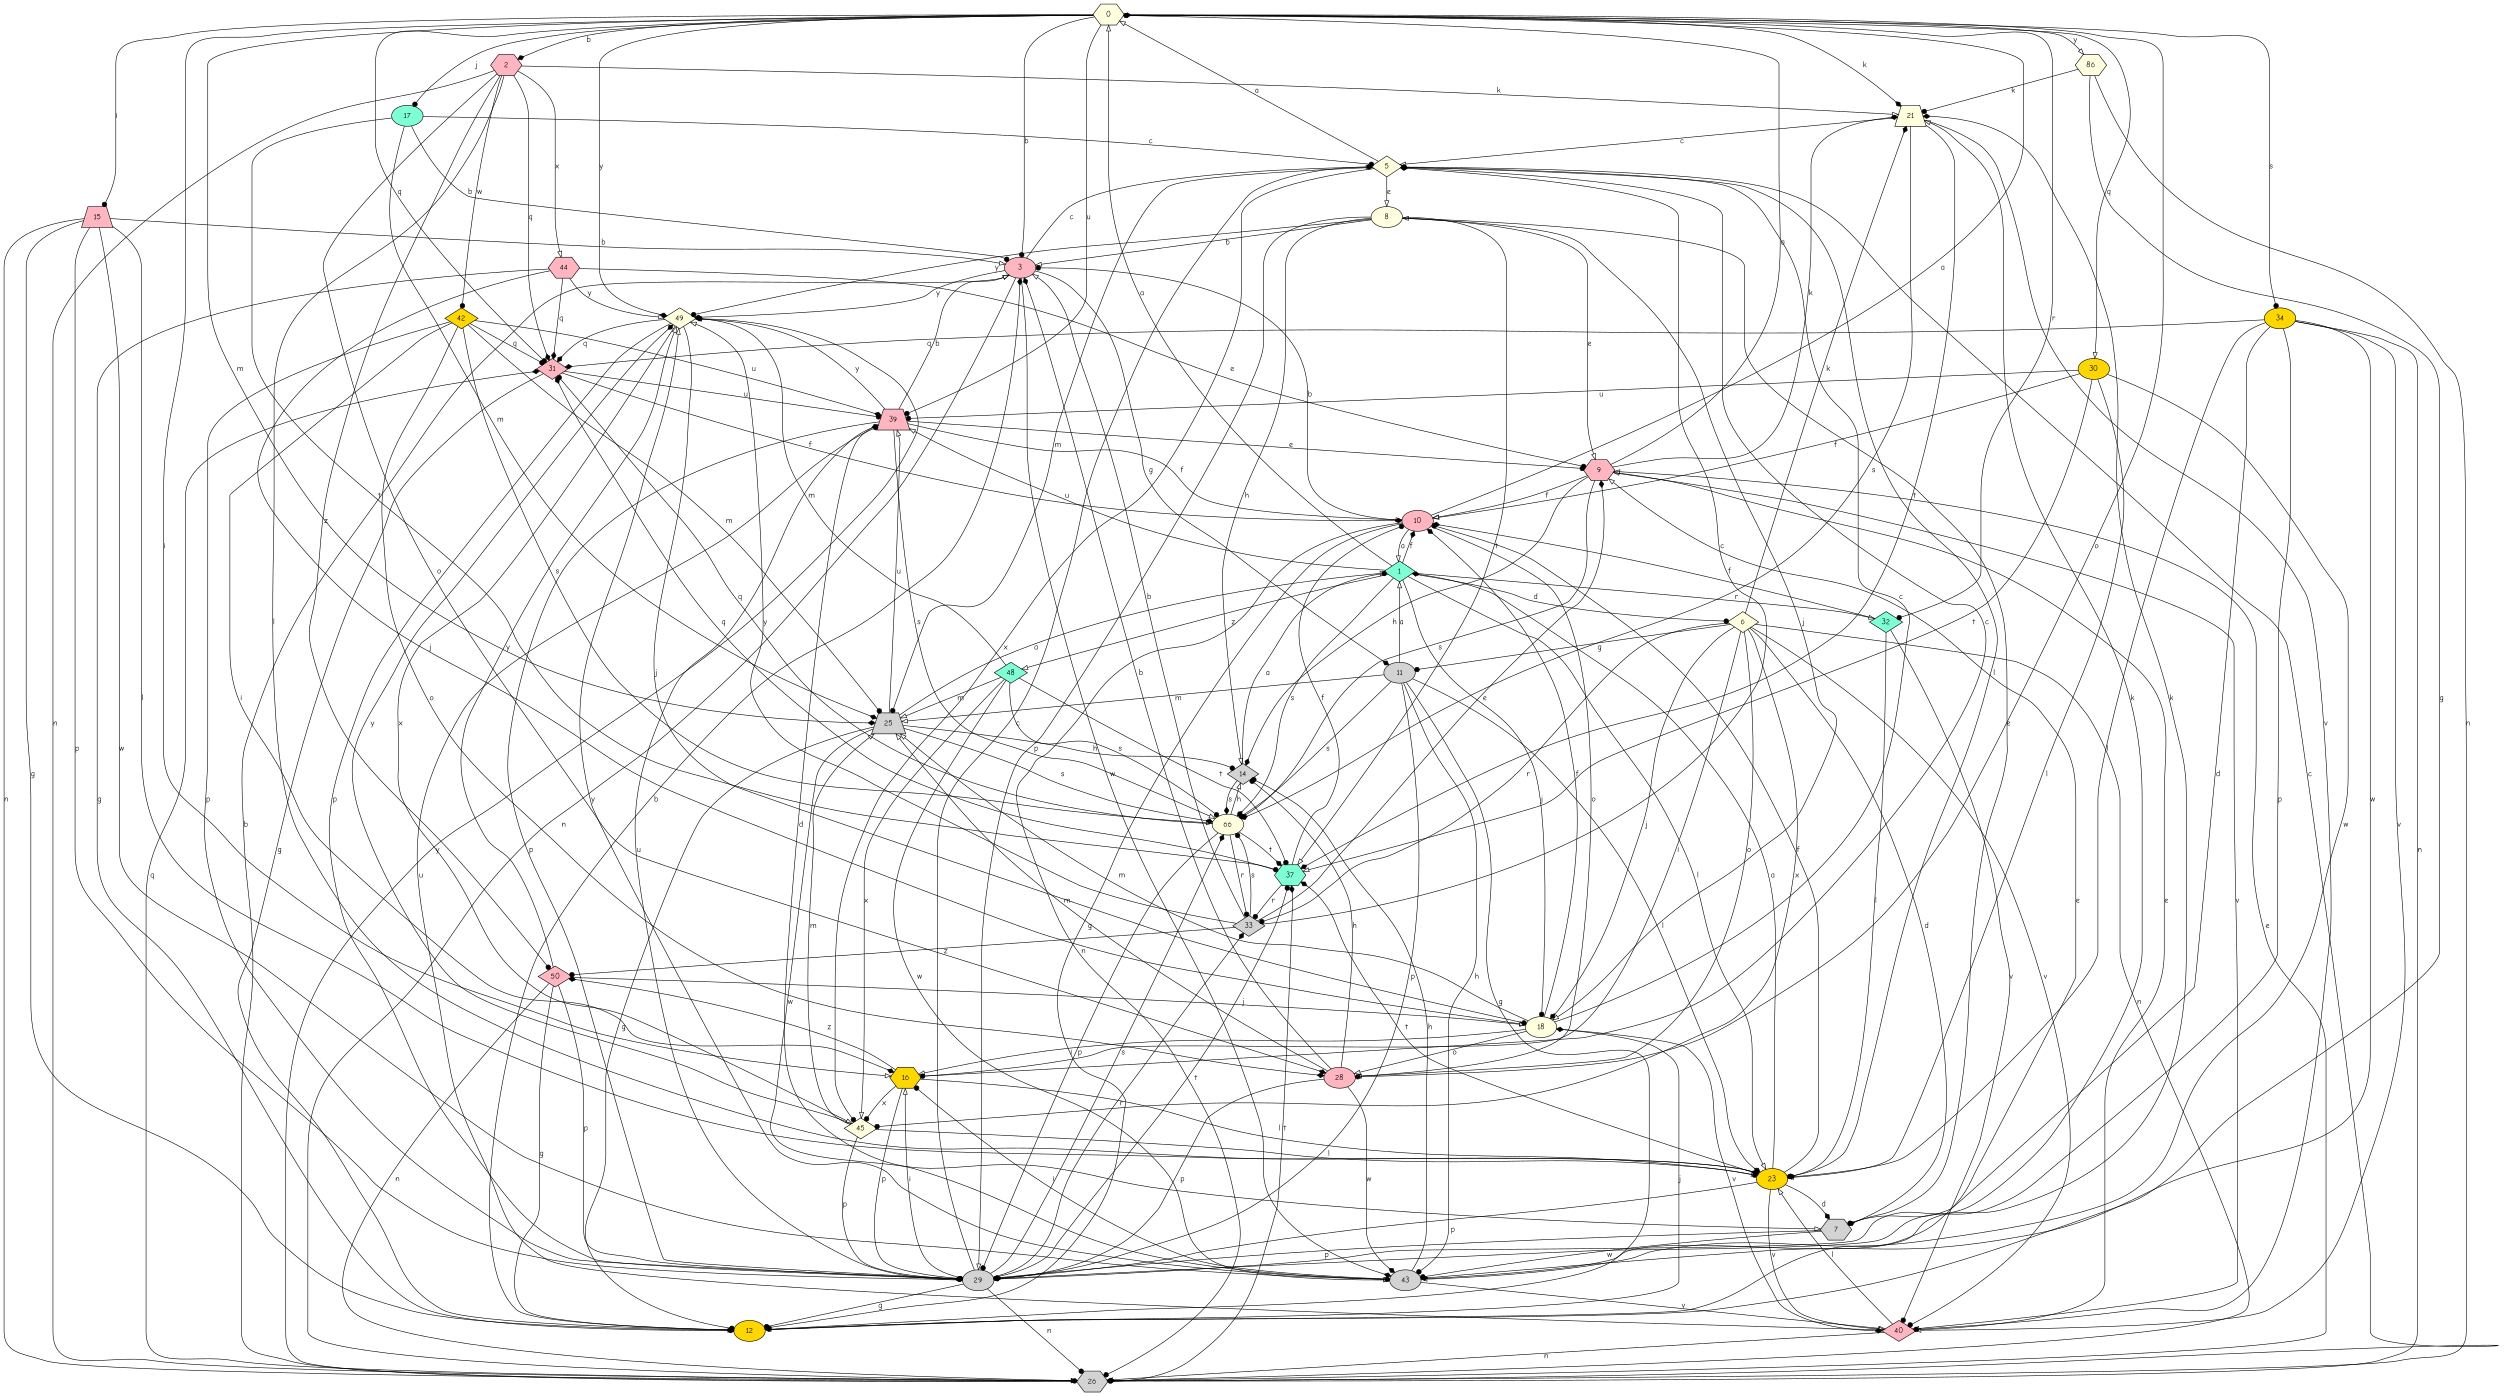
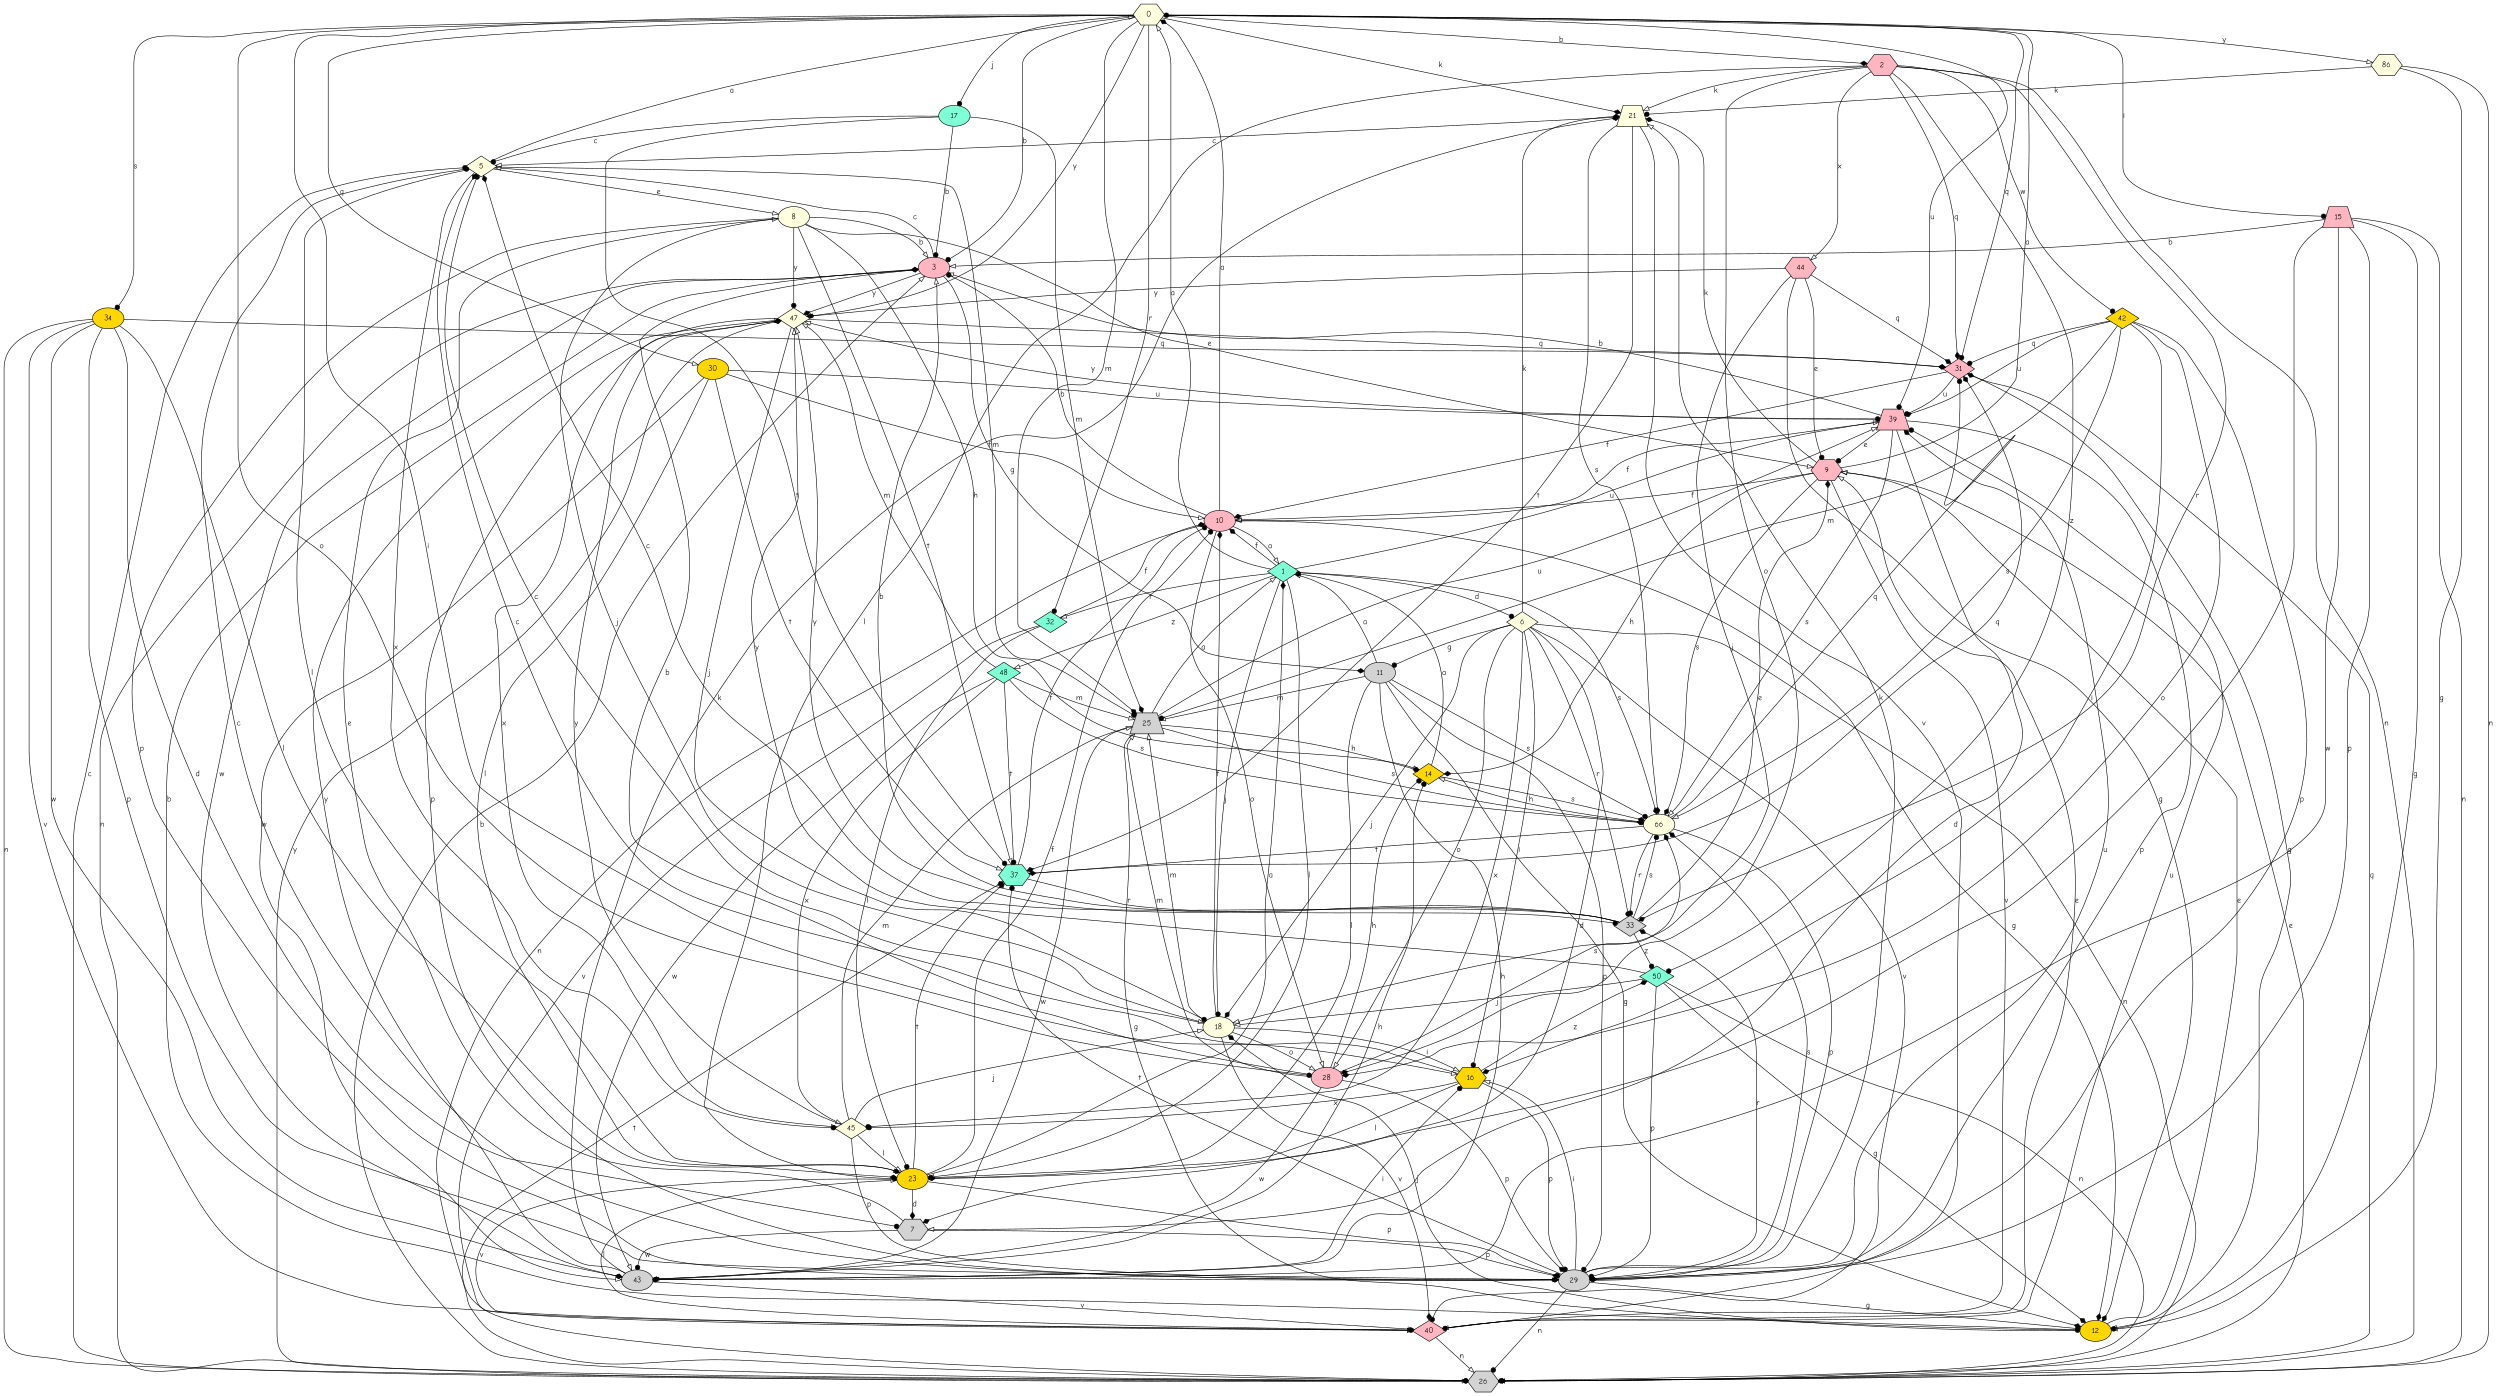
node "49": label "49" -> "47"
edge "2" -> "33": added, label "r"
node "14": fillcolor lightgrey -> gold
edge "28" -> "66": added, label "s"
node "50": fillcolor lightpink -> aquamarine
edge "45" -> "18": added, label "j"
